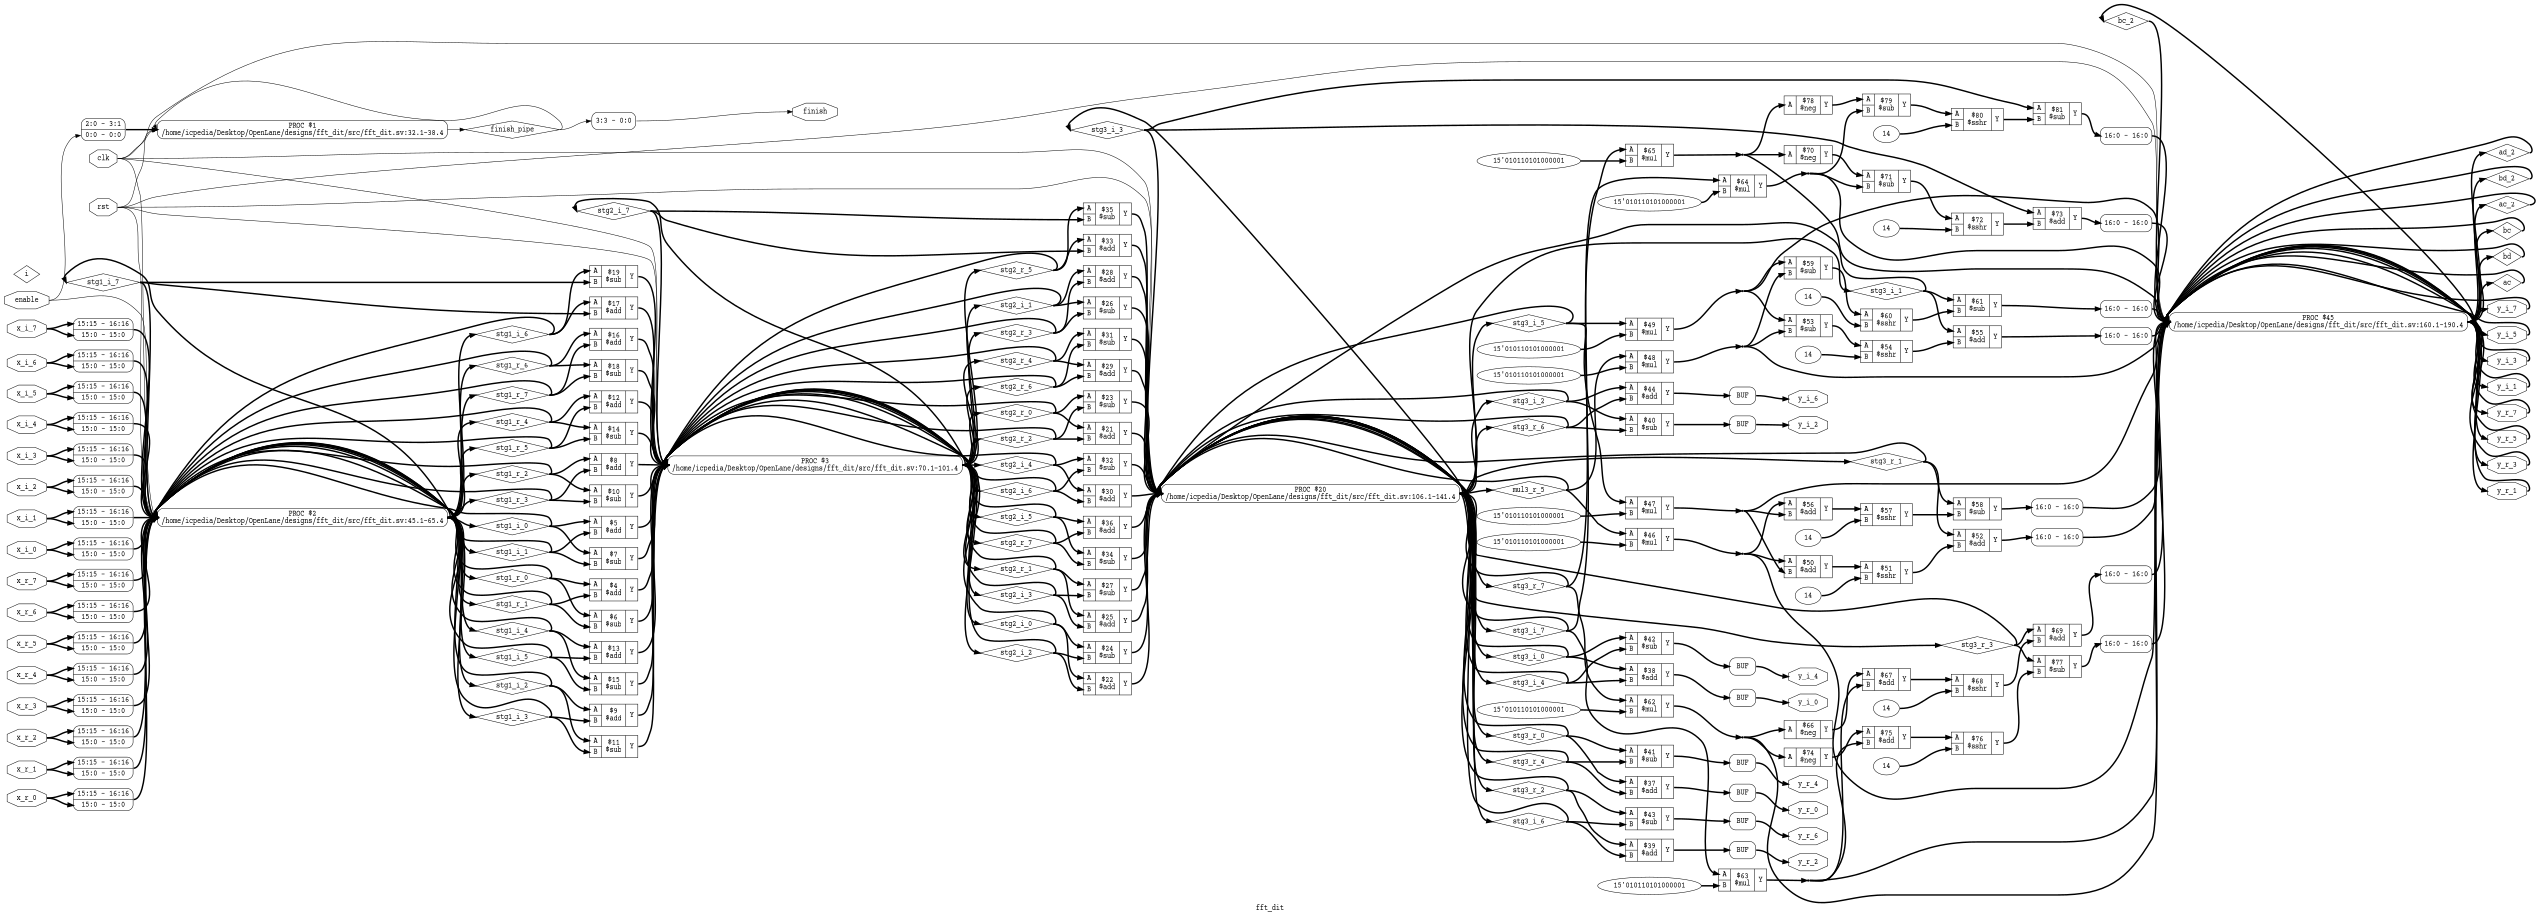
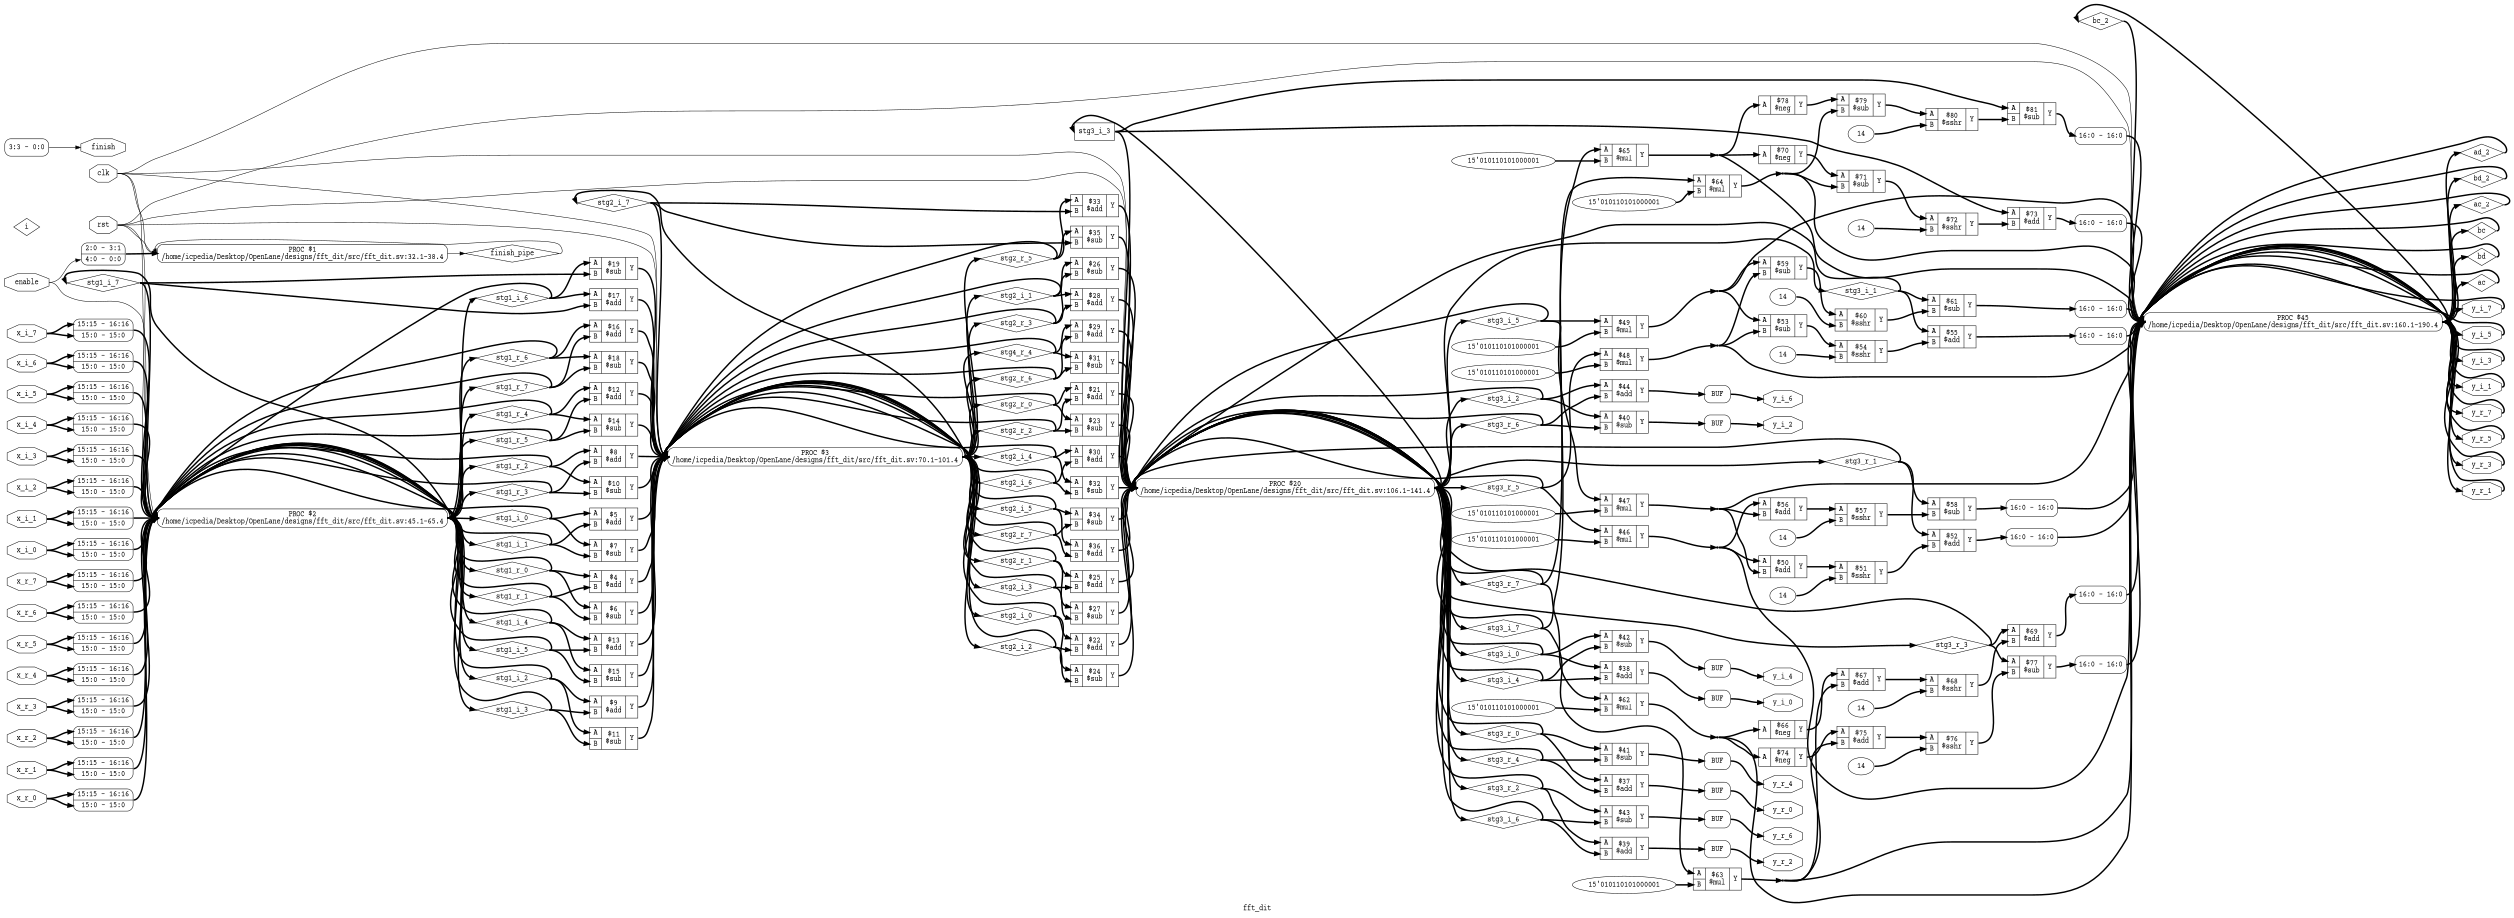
edge "finish_pipe" -> "3:3 - 0:0": removed
node "stg3_i_3": shape diamond -> box
node "2:0 - 3:1": text "0:0 - 0:0" -> "4:0 - 0:0"
node "stg2_r_4": label "stg2_r_4" -> "stg4_r_4"
node "mul3_r_5": label "mul3_r_5" -> "stg3_r_5"
